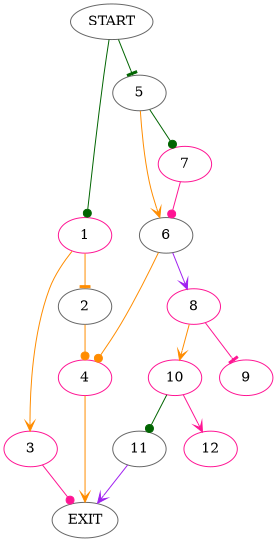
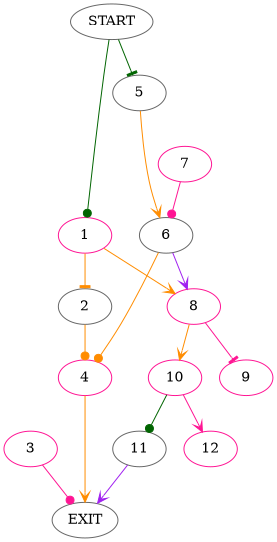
edge "5" -> "7": removed
edge "1" -> "3": now "1" -> "8"
